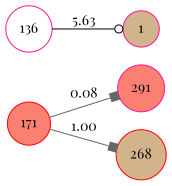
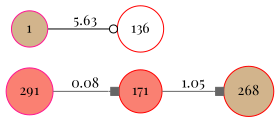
node "136": color deeppink -> red
edge "136" -> "1": reversed
edge "171" -> "291": reversed
edge "171" -> "268": label "1.00" -> "1.05"
